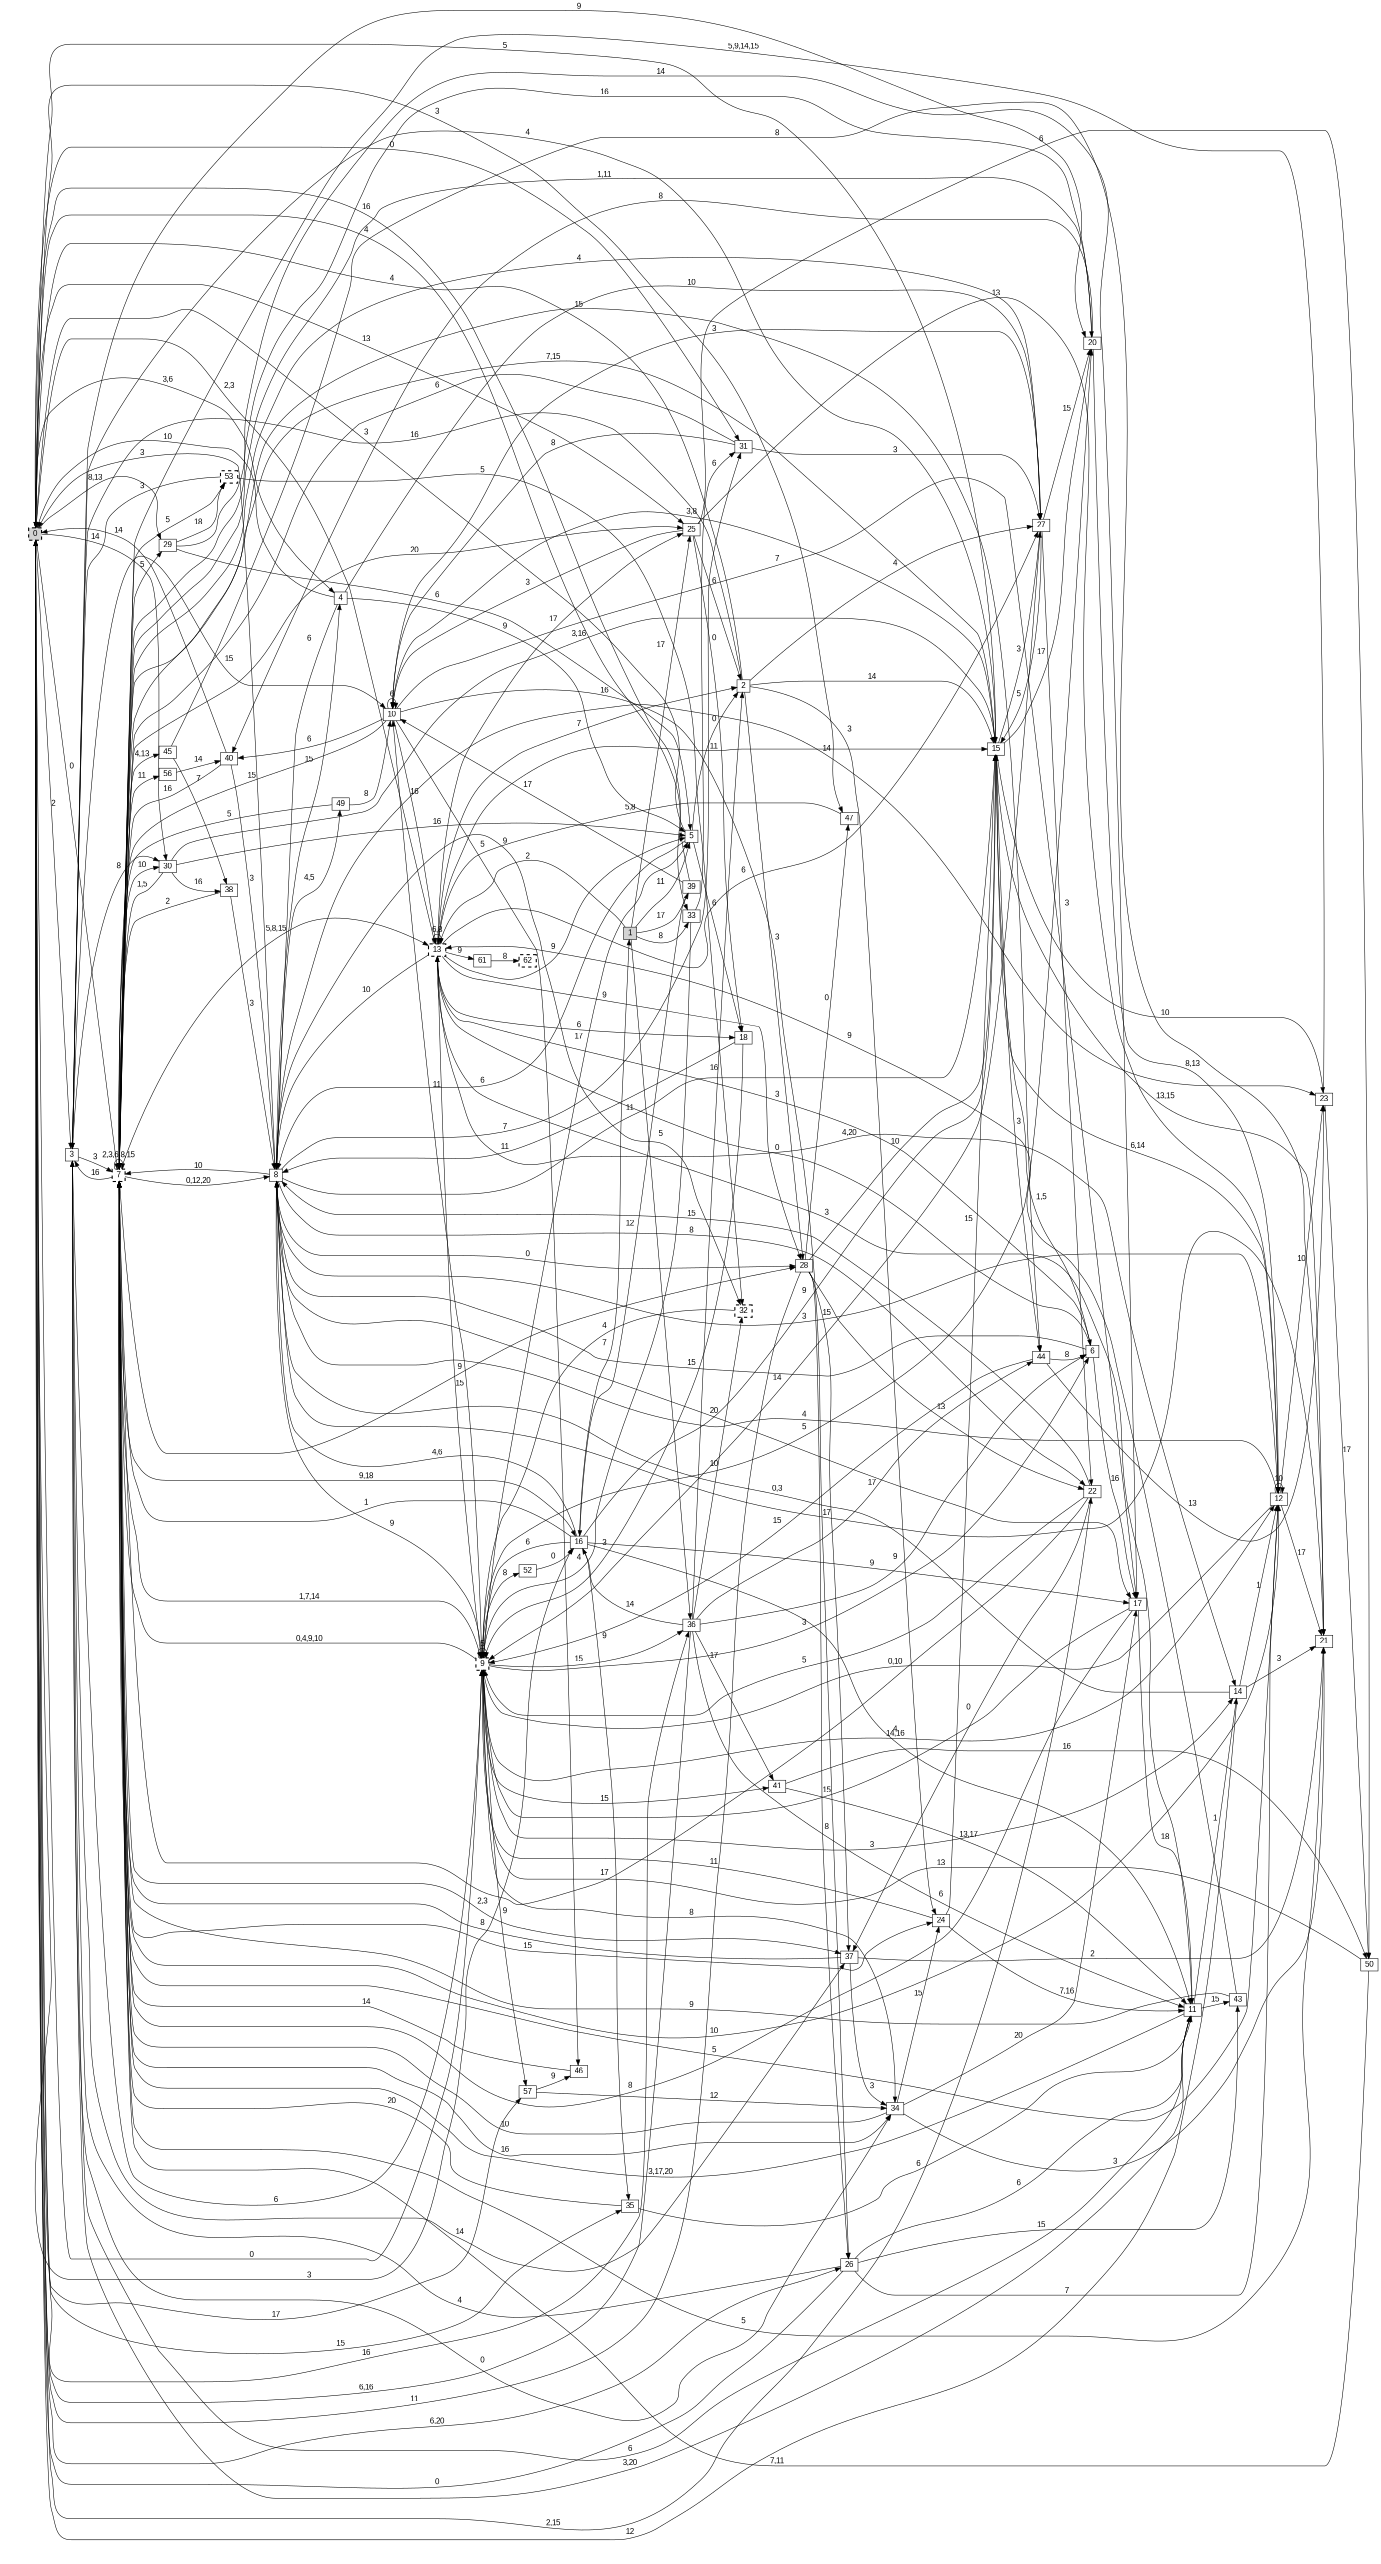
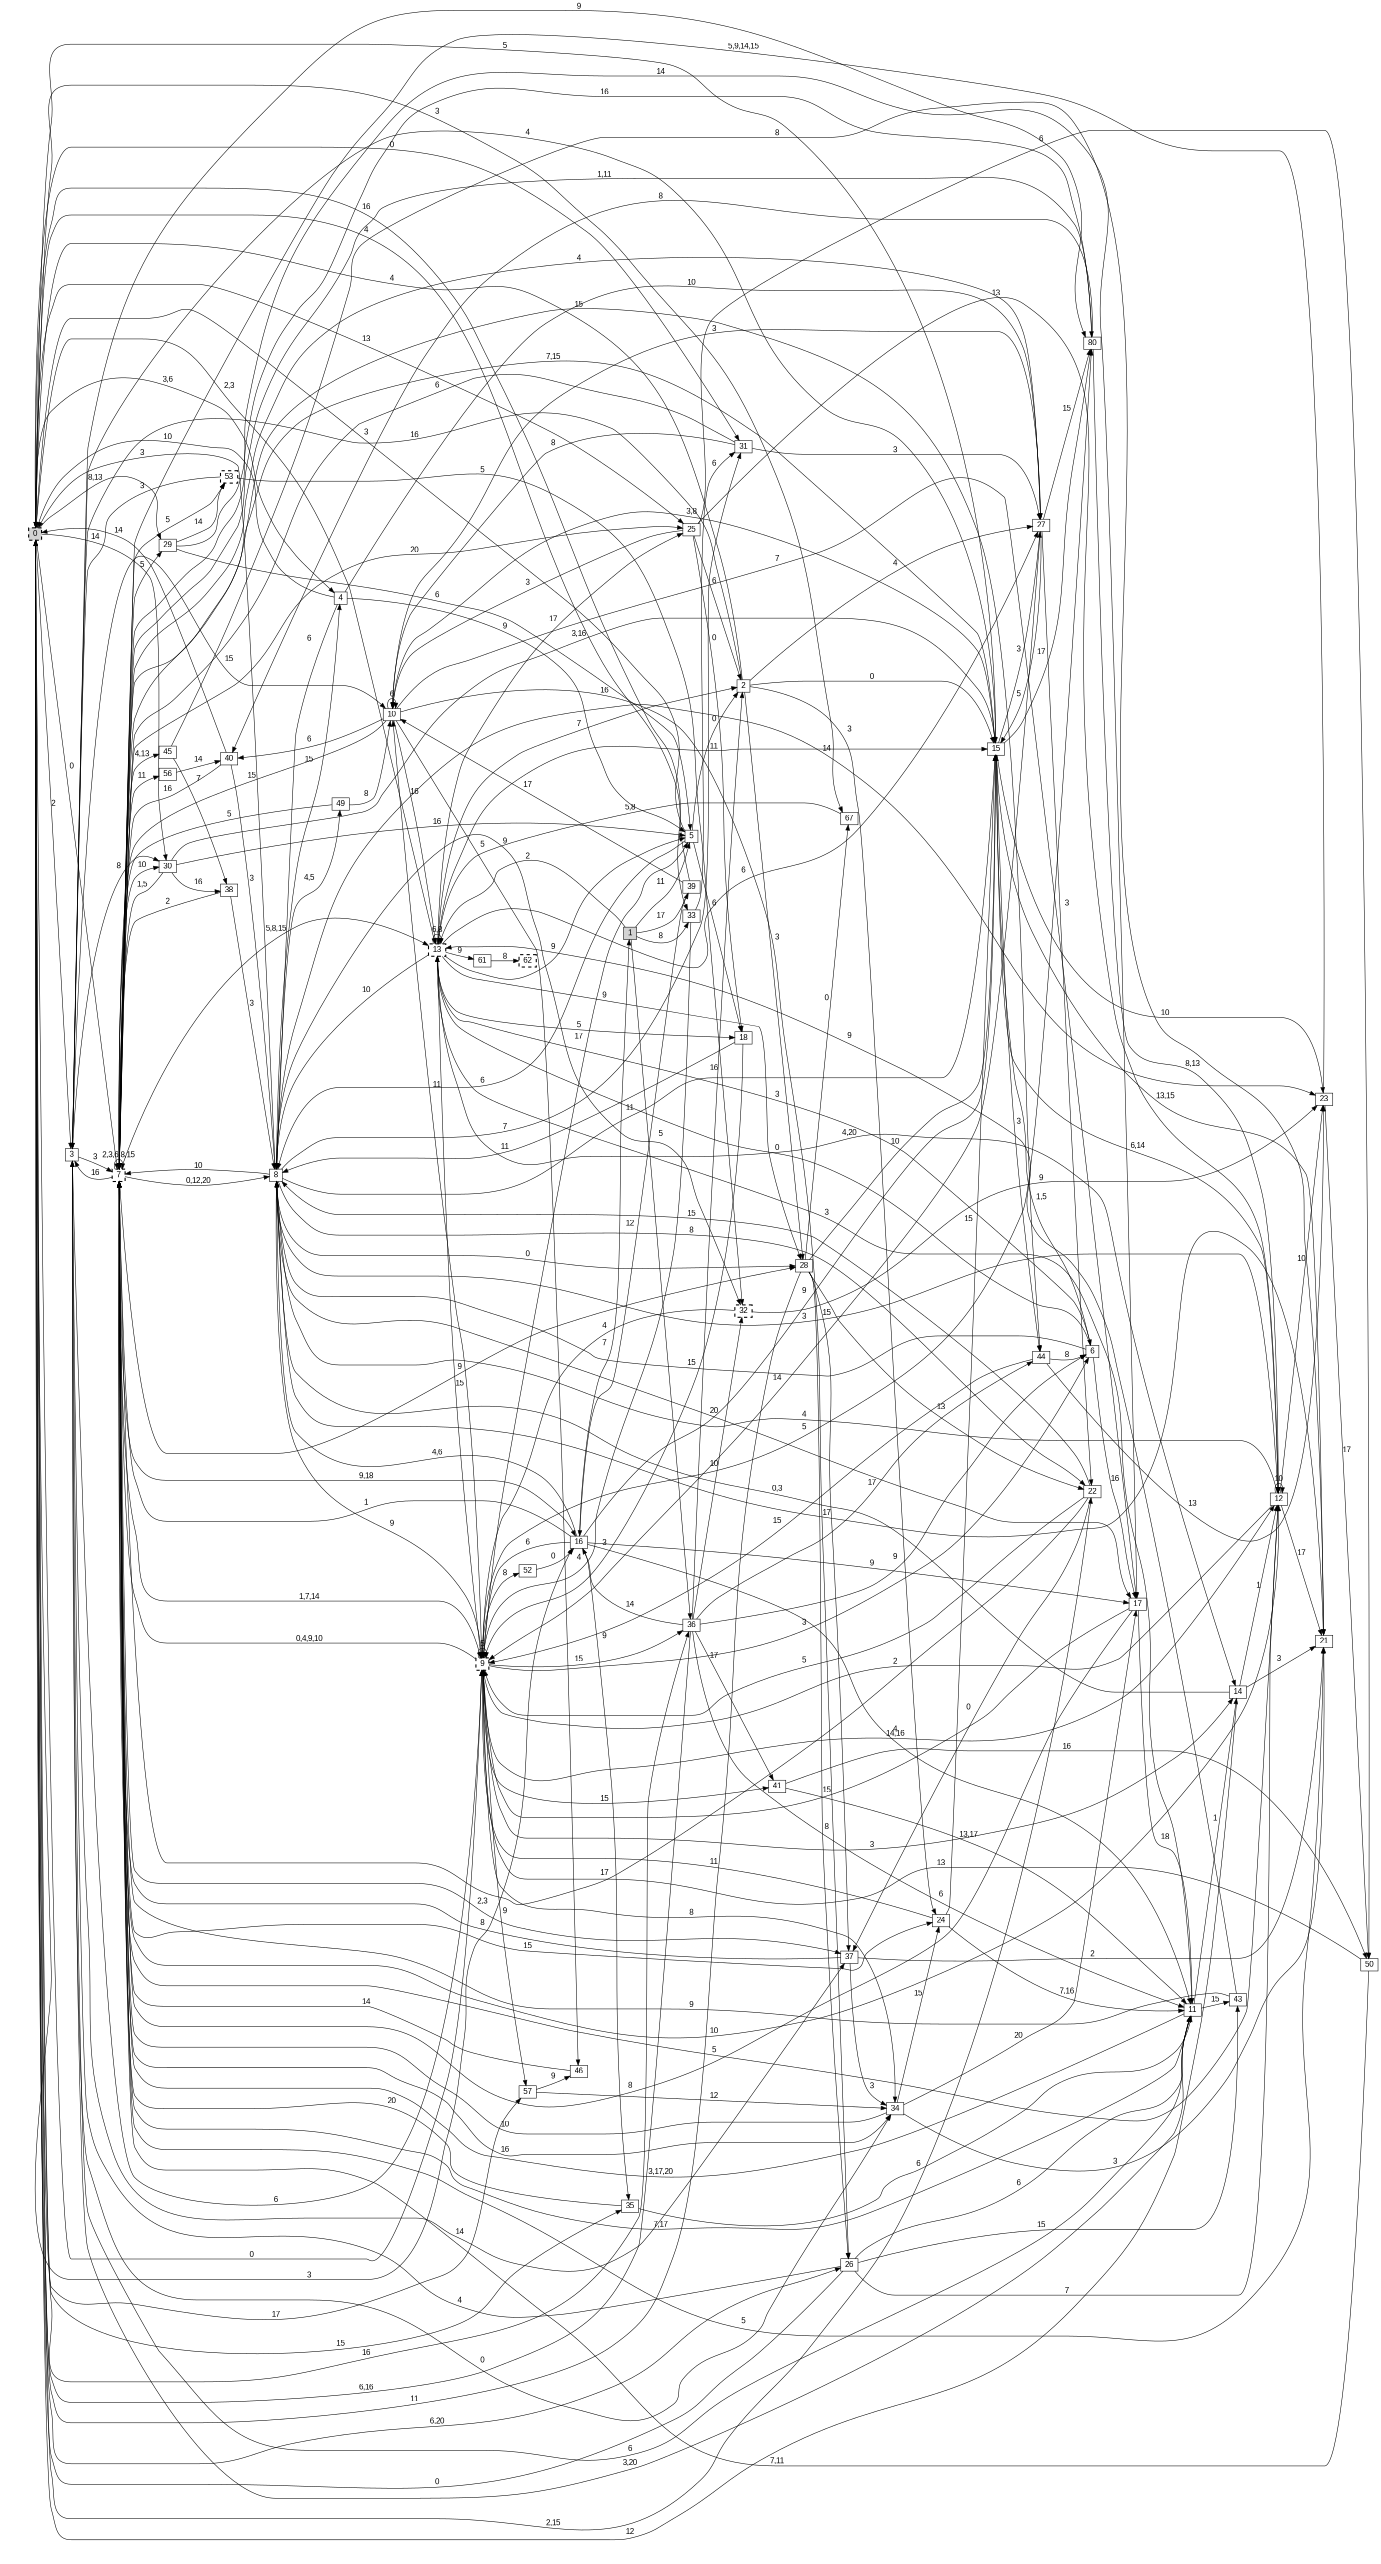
node "20": label "20" -> "80"
edge "29" -> "53": label "18" -> "14"
edge "2" -> "15": label "14" -> "0"
edge "1" -> "25": removed, label "17"
node "47": label "47" -> "67"
edge "13" -> "18": label "6" -> "5"
edge "32" -> "23": added, label "9"
edge "12" -> "9": label "0,10" -> "2"
edge "7" -> "11": added, label "7,17"
